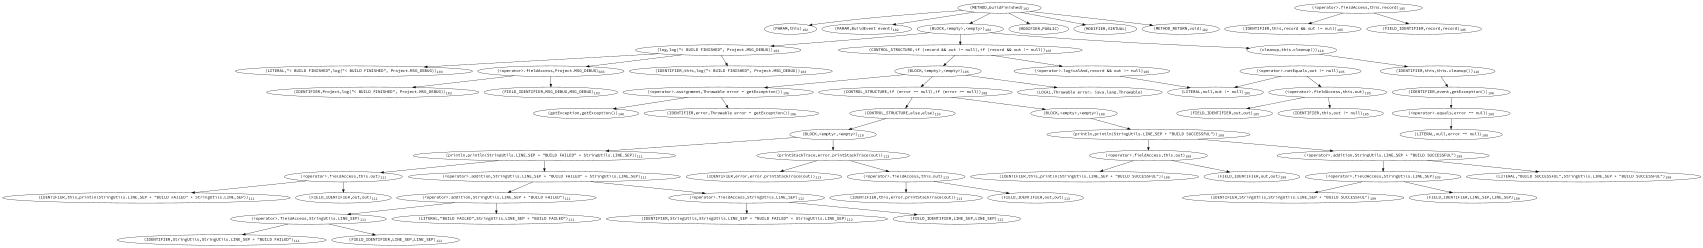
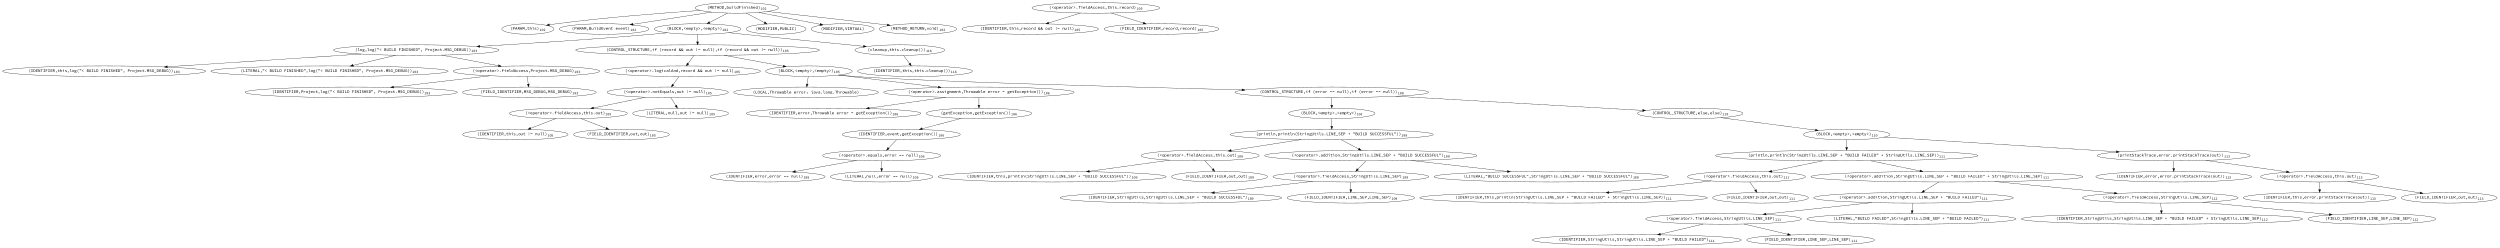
node "(<operator>.fieldAccess,Project.MSG_DEBUG)": text "603" -> "103"
edge "(IDENTIFIER,this,this.cleanup())" -> "(IDENTIFIER,event,getException())": now "(getException,getException())" -> "(IDENTIFIER,event,getException())"
edge "(<operator>.logicalAnd,record && out != null)" -> "(LITERAL,null,out != null)": now "(<operator>.logicalAnd,record && out != null)" -> "(<operator>.notEquals,out != null)"
node "(getException,getException())": text "146" -> "106"
node "(IDENTIFIER,error,error == null)": added
